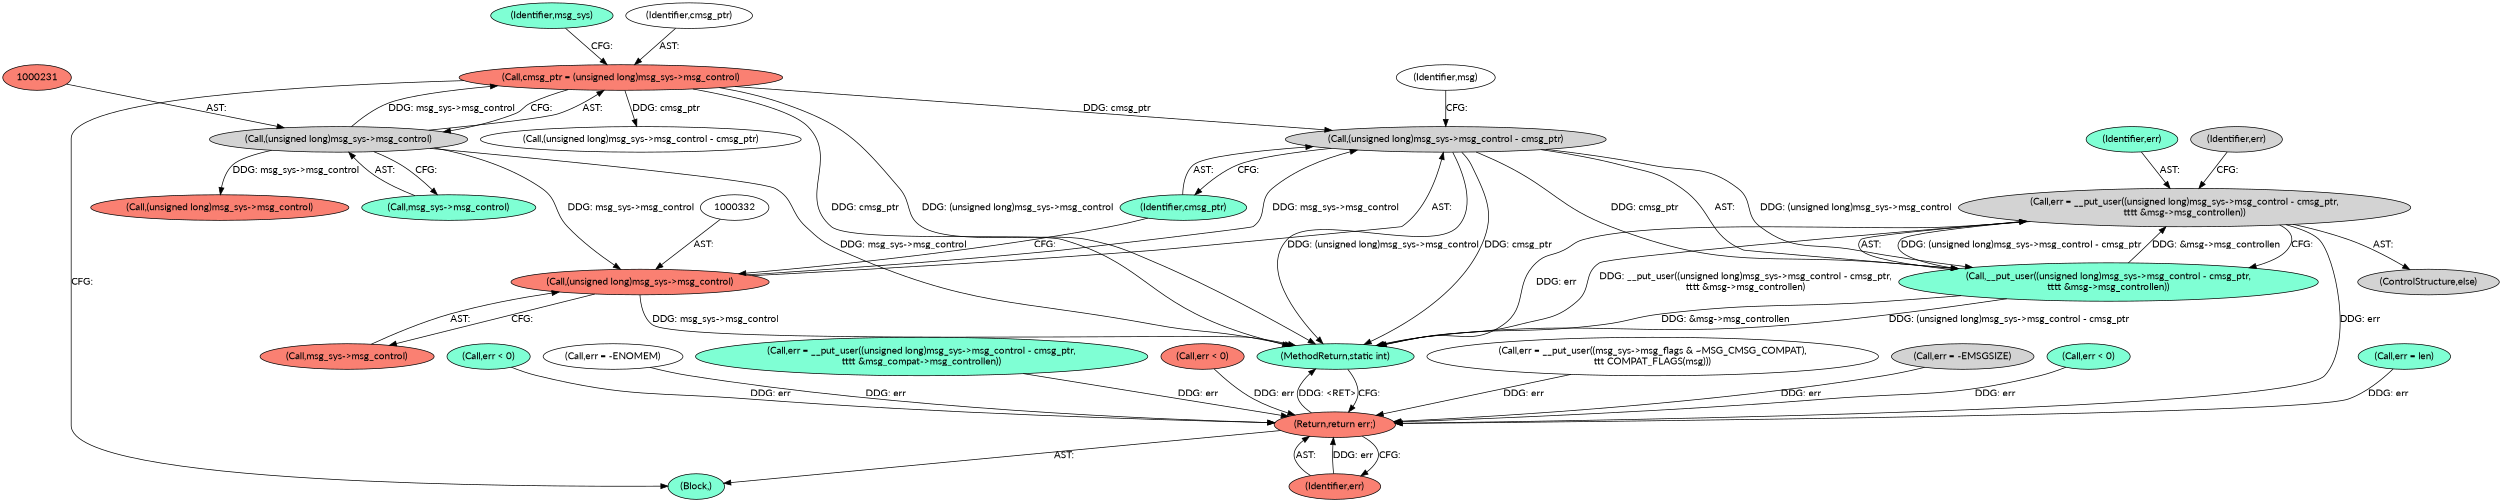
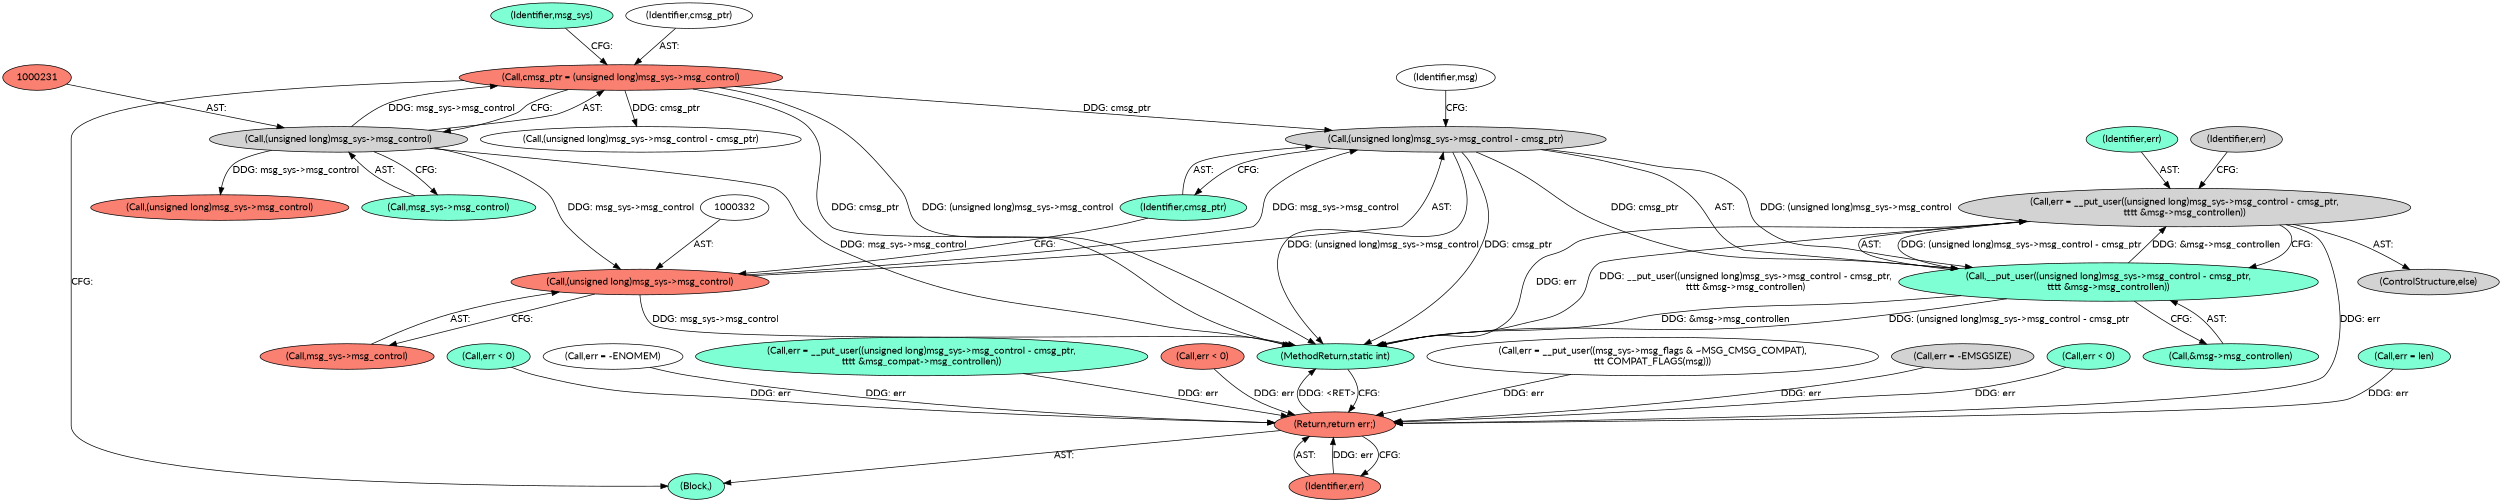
node "(Call,&msg->msg_controllen)": added
